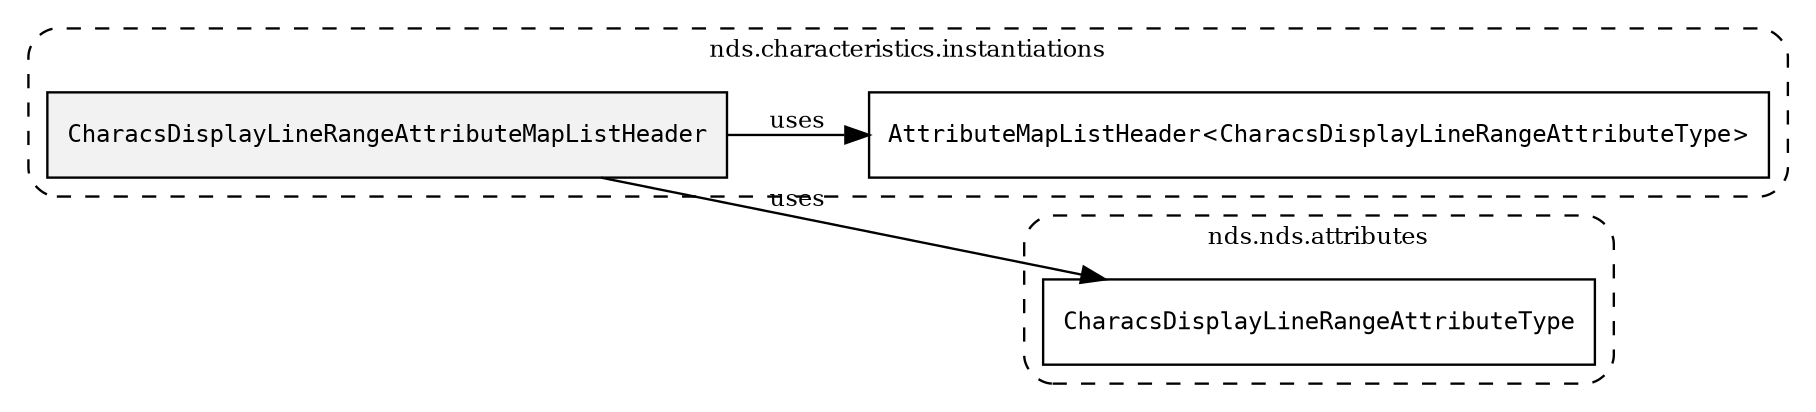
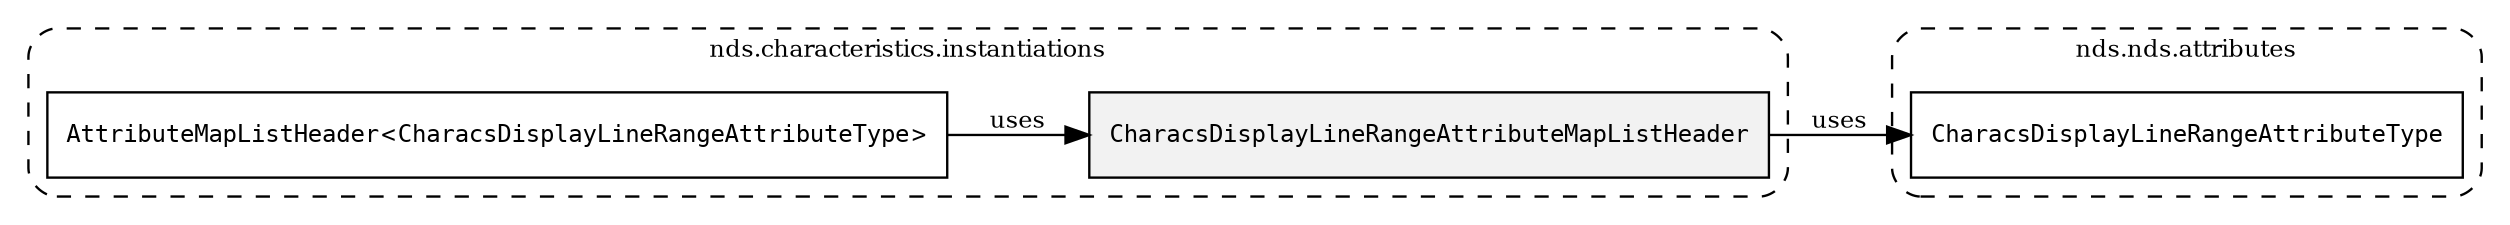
edge "CharacsDisplayLineRangeAttributeMapListHeader" -> "AttributeMapListHeader": reversed
